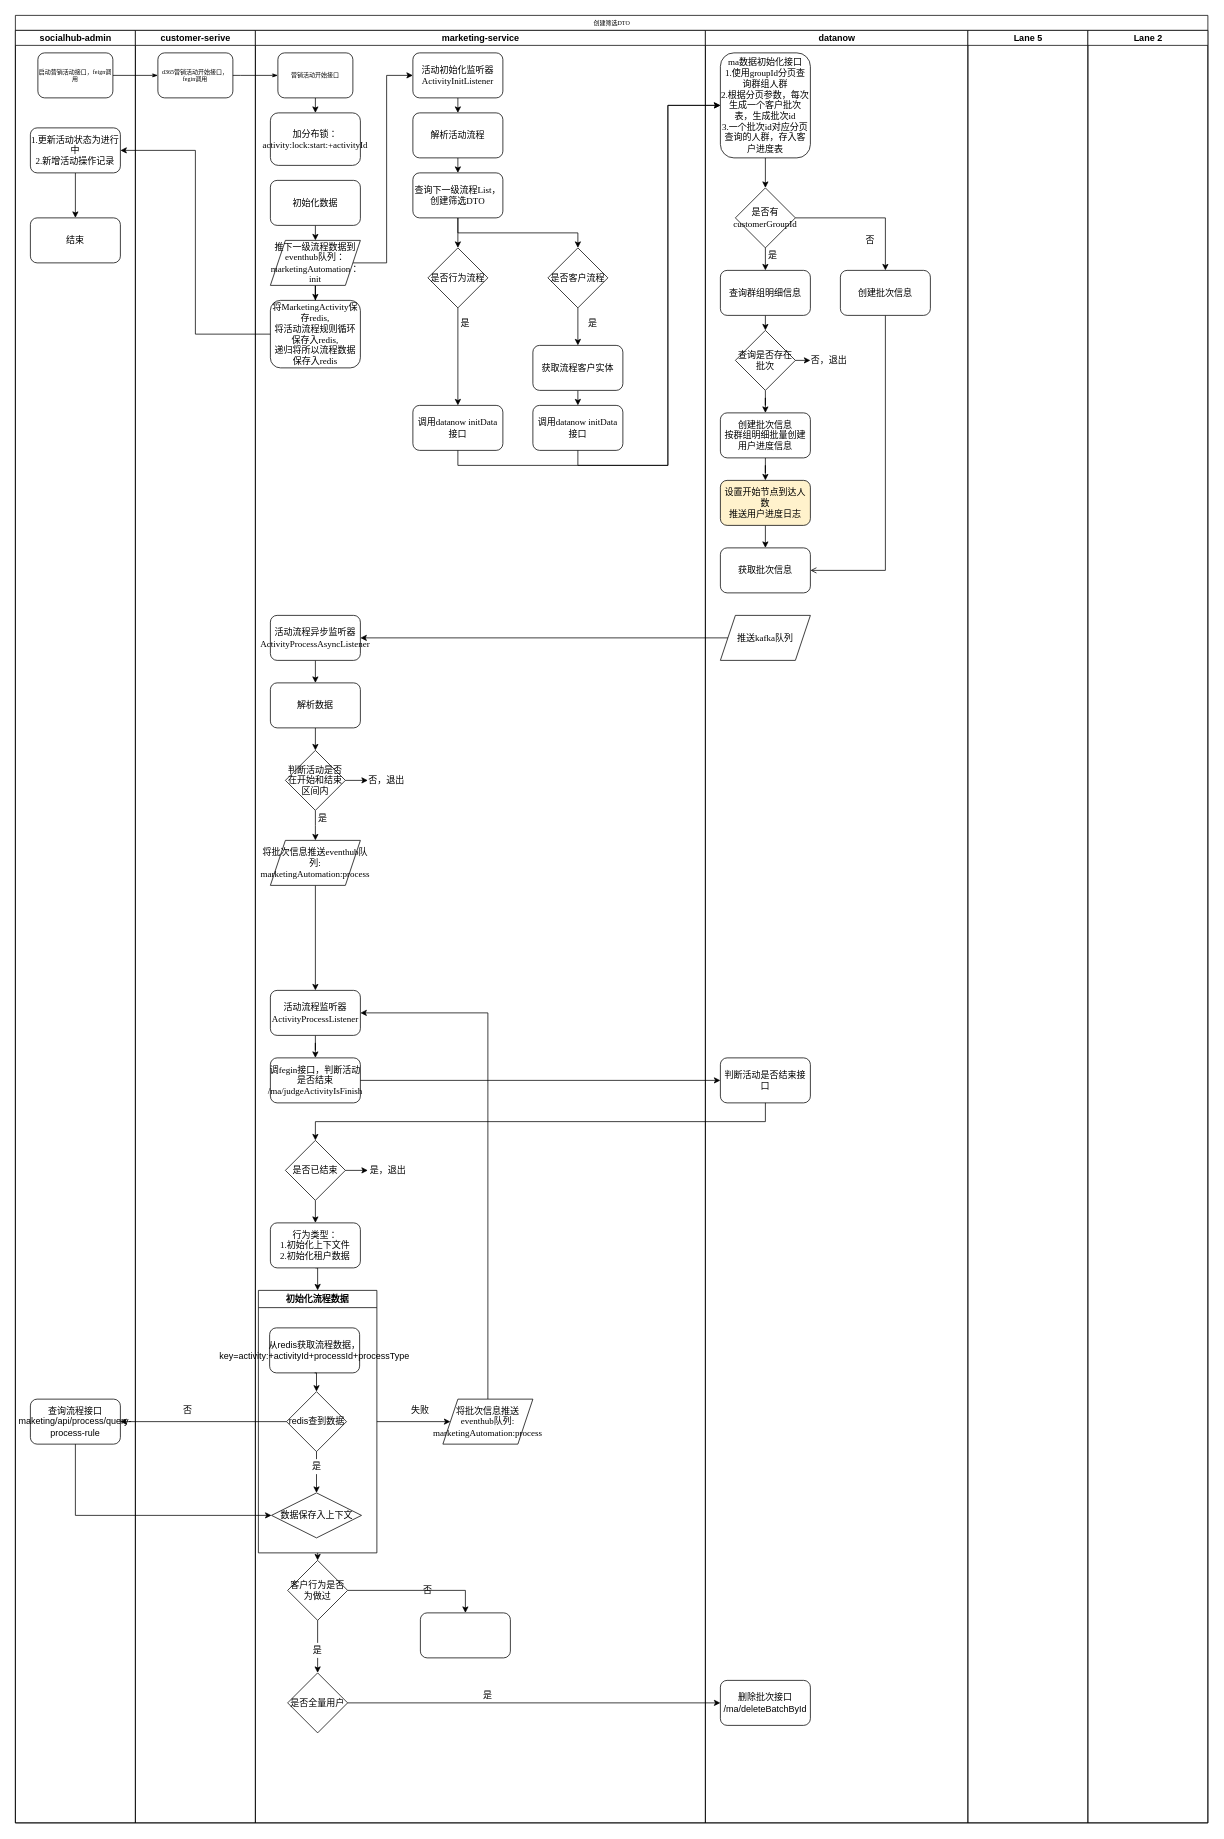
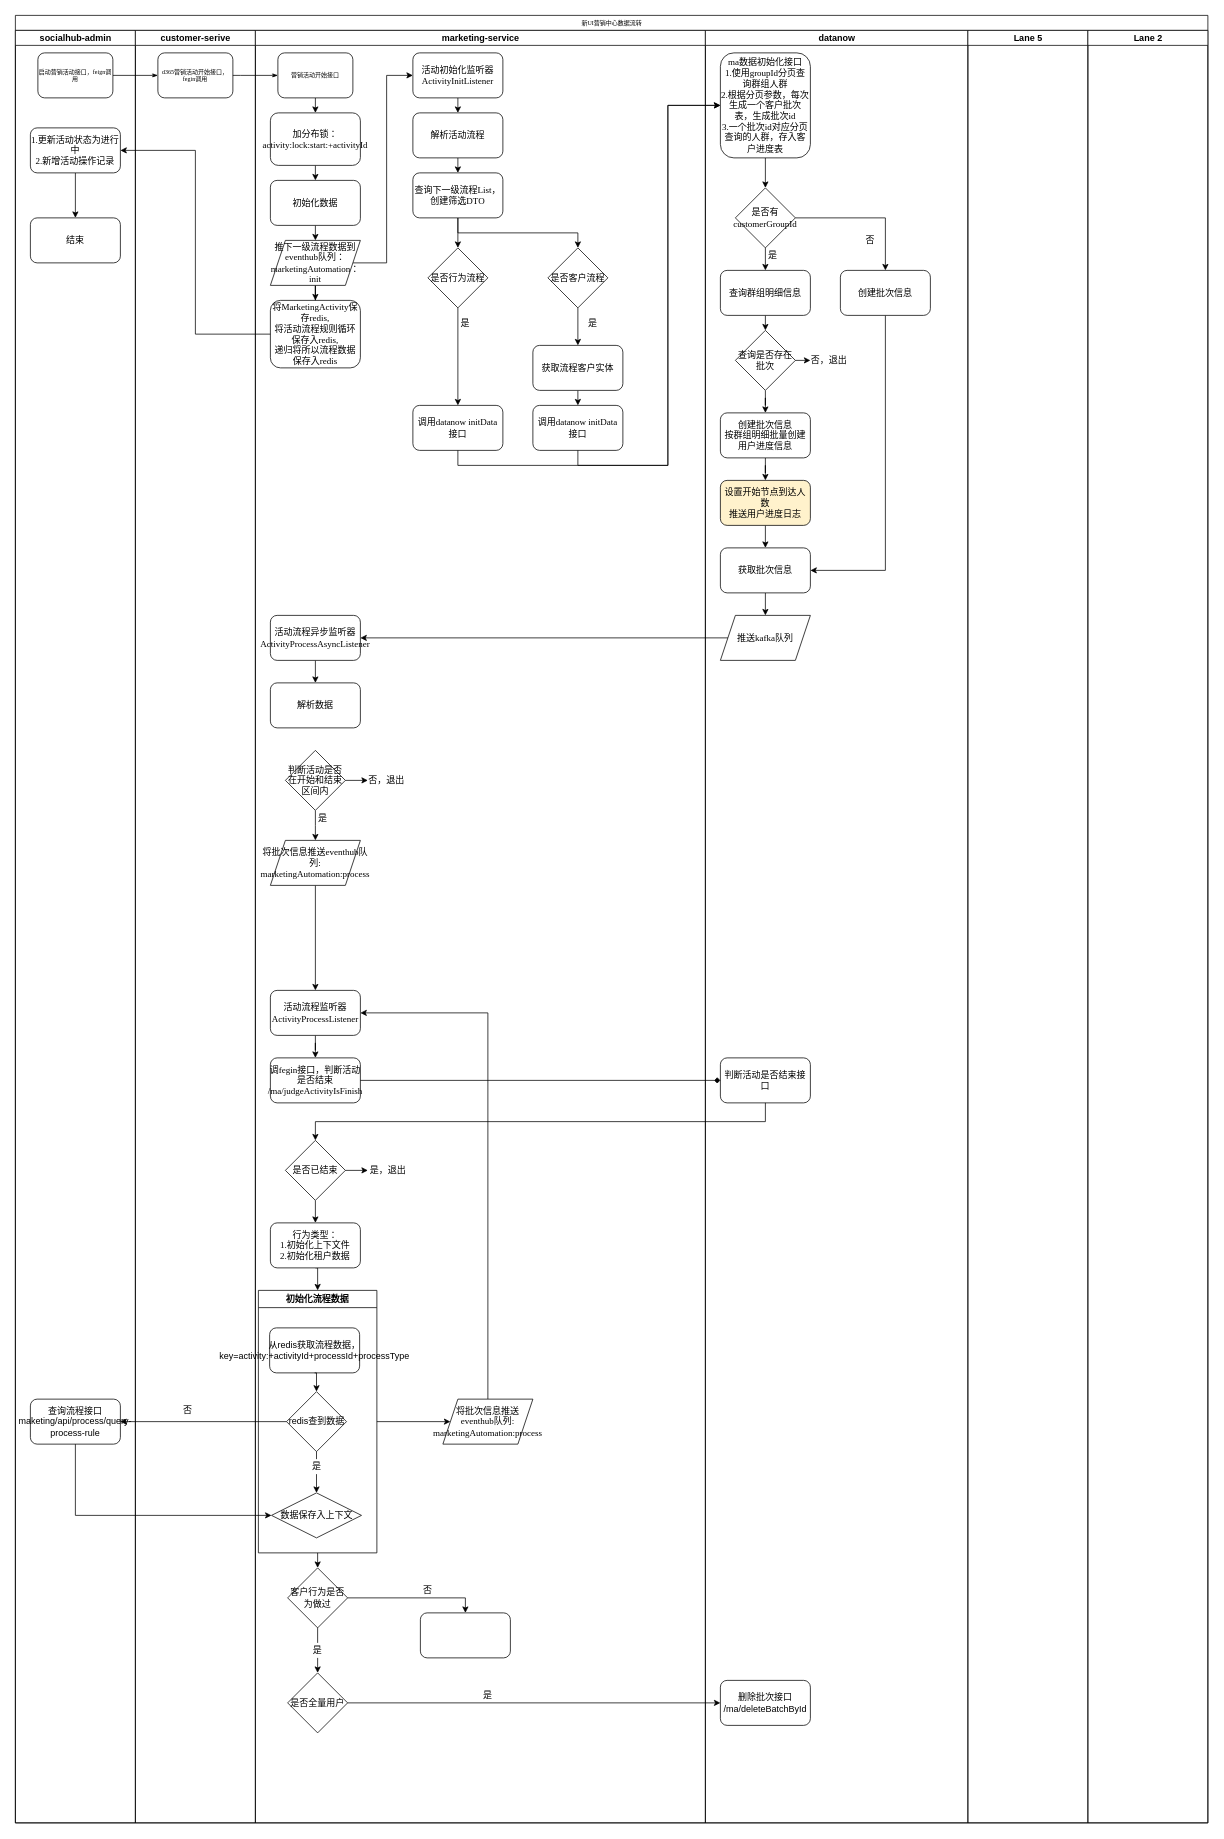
node "创建筛选DTO": label "创建筛选DTO" -> "新UI营销中心数据流转"
edge "加分布锁：activity:lock:start:+activityId" -> "初始化数据": added
edge "创建批次信息" -> "获取批次信息": arrowhead open -> classic
edge "获取批次信息" -> "推送kafka队列": added
edge "解析数据" -> "判断活动是否在开始和结束区间内": removed
edge "调fegin接口，判断活动是否结束 /ma/judgeActivityIsFinish" -> "判断活动是否结束接口": arrowhead classic -> diamond
node "失败": removed
node "客户行为是否为做过": moved (318, 1590) -> (318, 1598)
